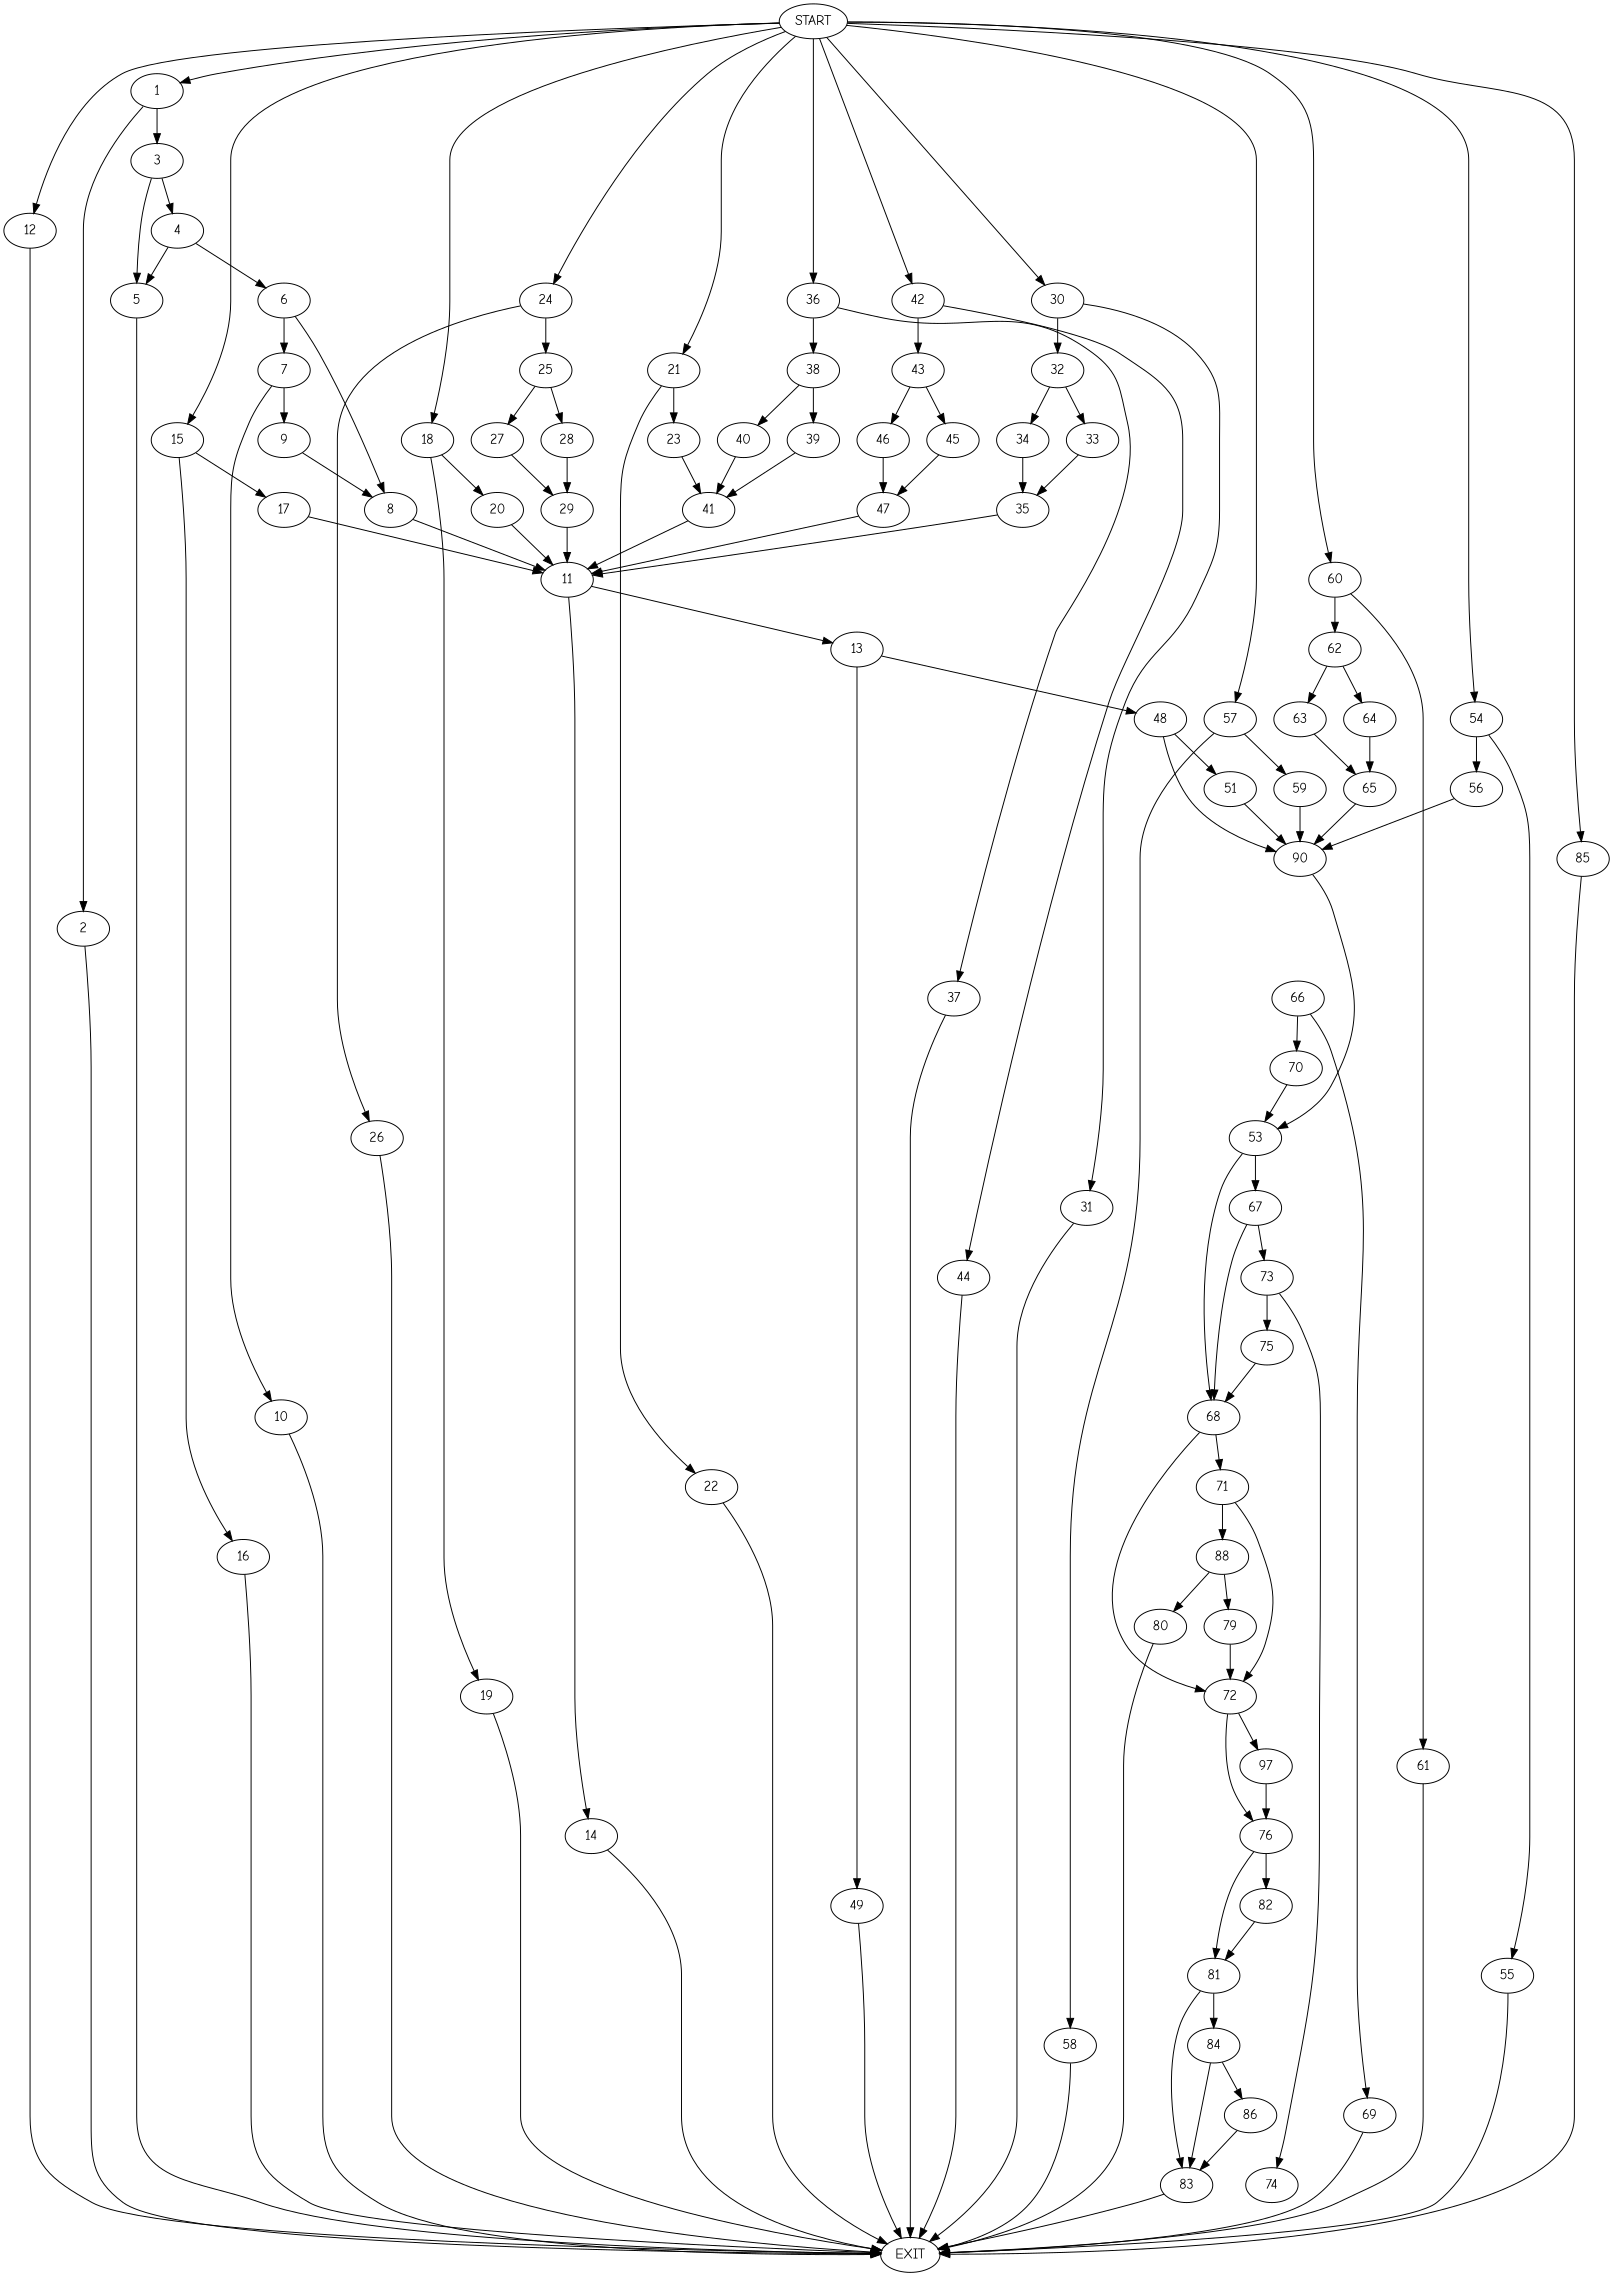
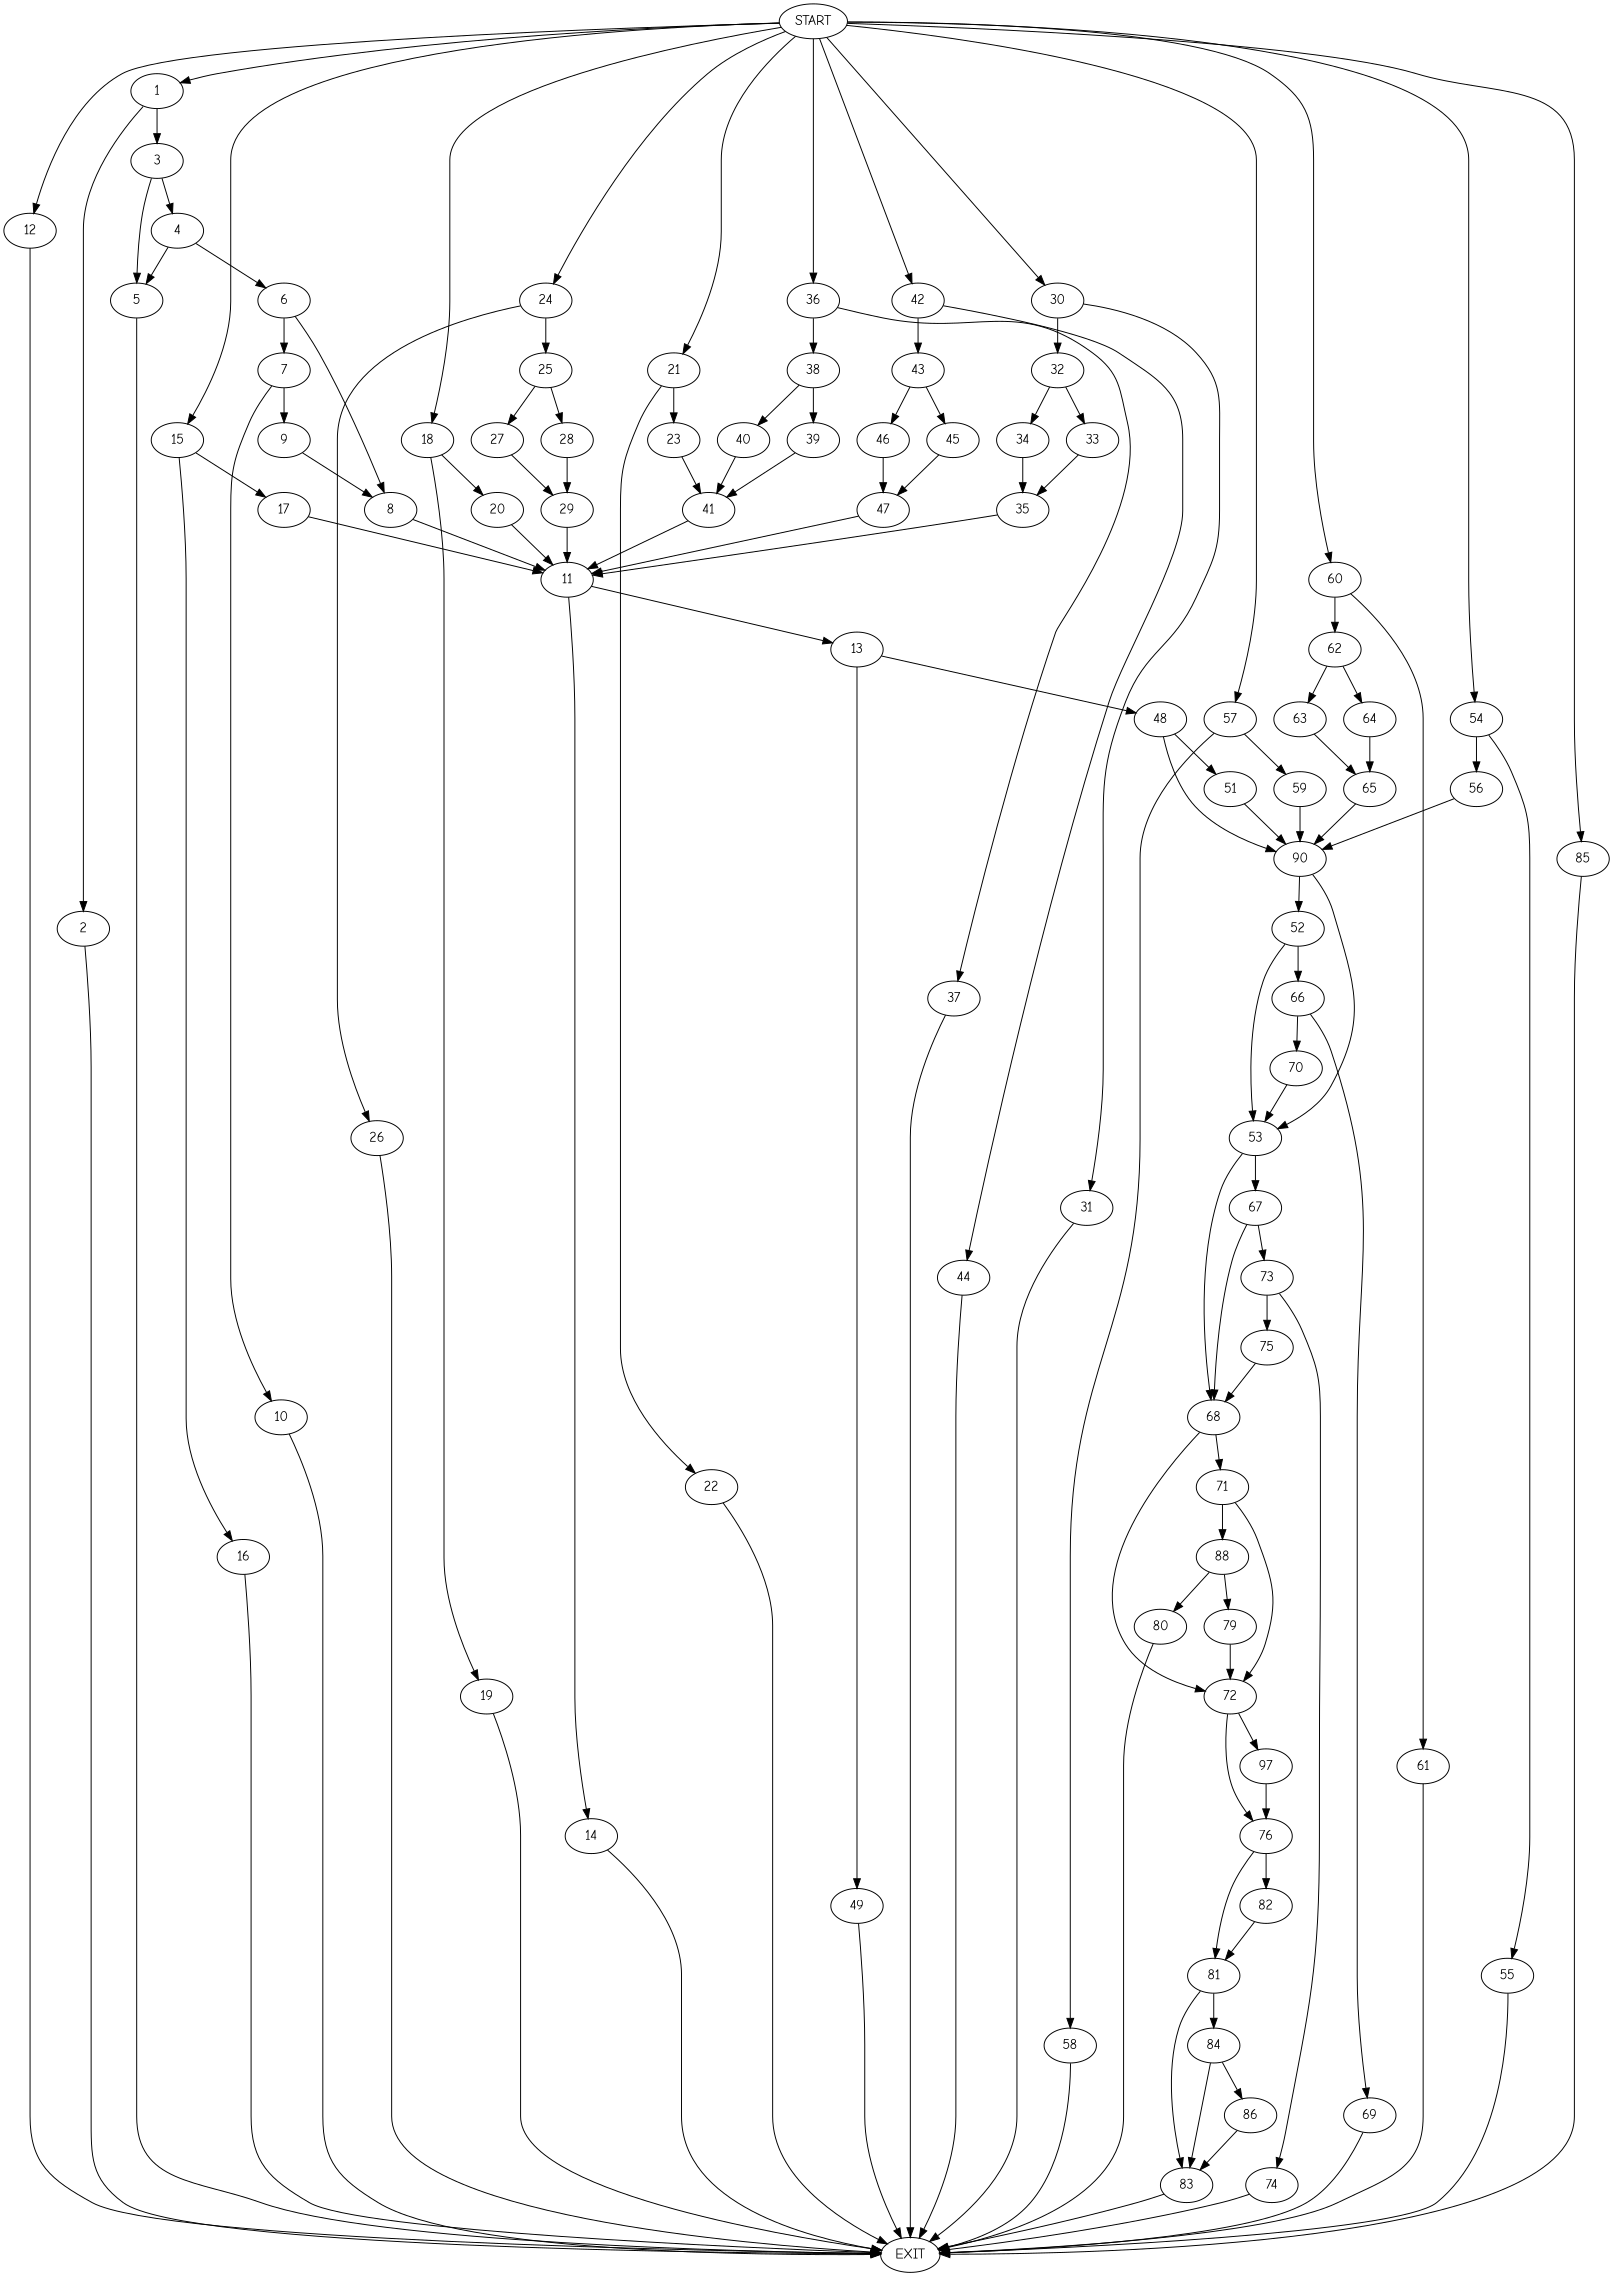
node "52": added
edge "74" -> "EXIT": added
